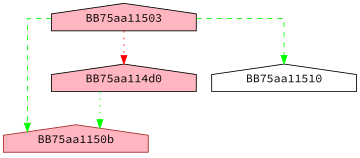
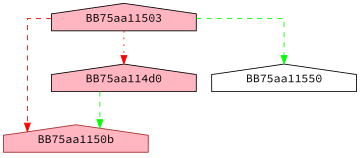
edge "BB75aa11503" -> "BB75aa1150b": color green -> red
node "BB75aa11510": label "BB75aa11510" -> "BB75aa11550"
edge "BB75aa114d0" -> "BB75aa1150b": style dotted -> dashed
